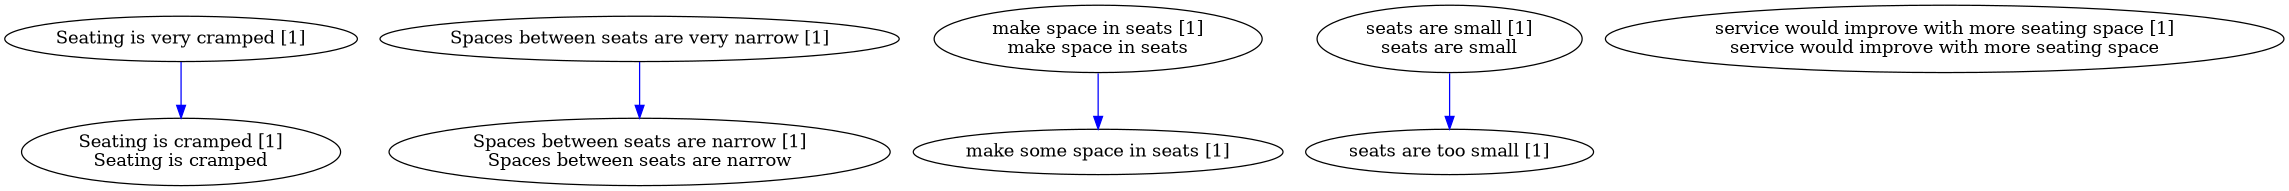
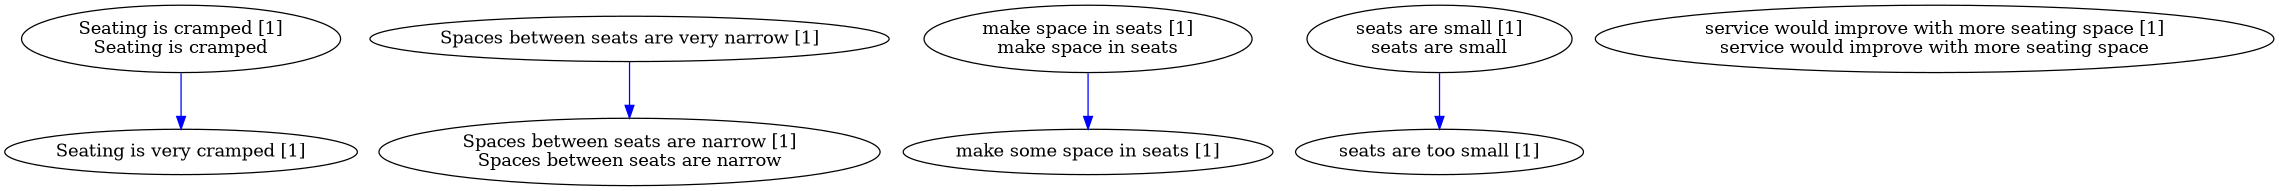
edge "Seating is very cramped [1]" -> "Seating is cramped [1] Seating is cramped": reversed
